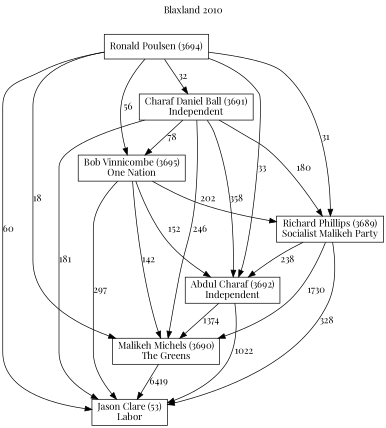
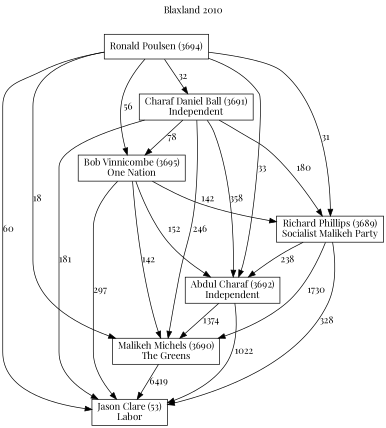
edge "Bob Vinnicombe (3695) One Nation" -> "Richard Phillips (3689) Socialist Malikeh Party": label "202" -> "142"
